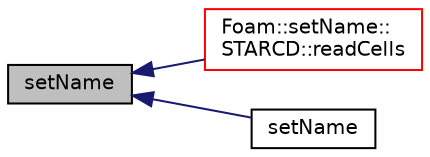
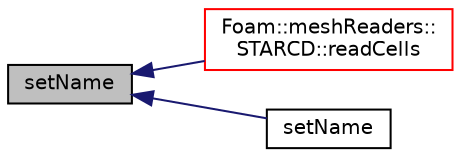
node "Foam::setName:: STARCD::readCells": label "Foam::setName:: STARCD::readCells" -> "Foam::meshReaders:: STARCD::readCells"
